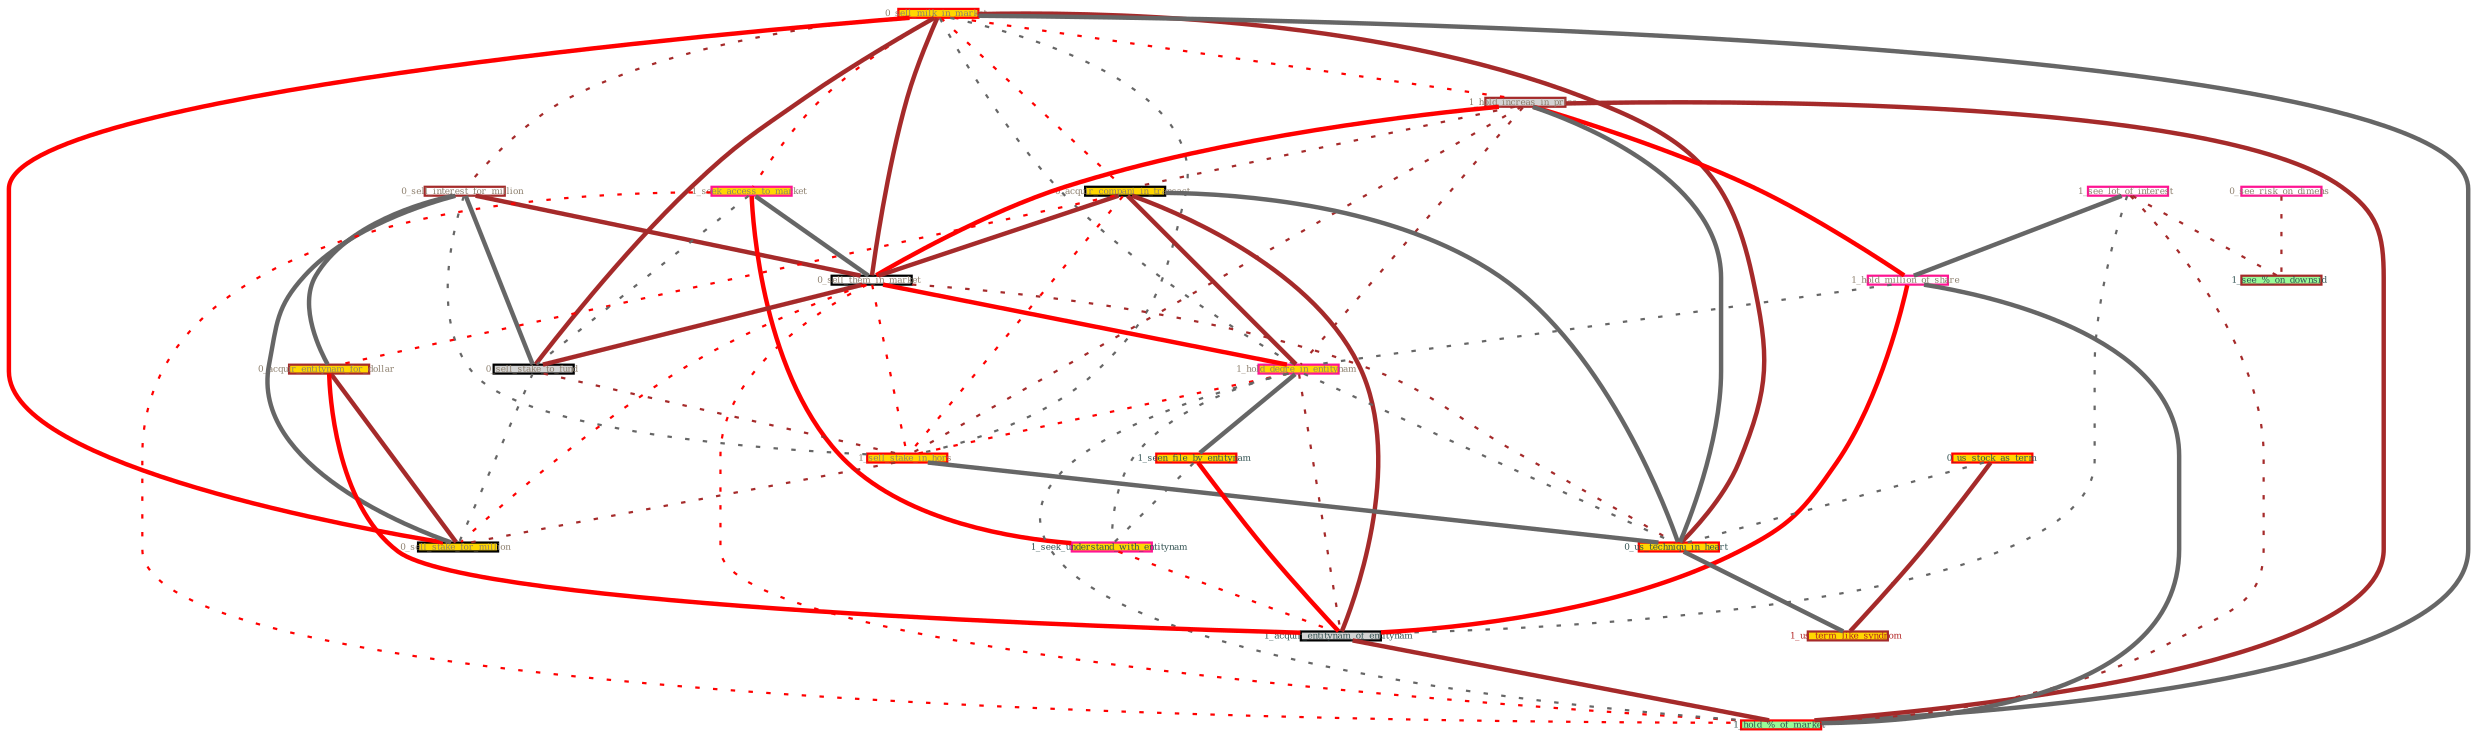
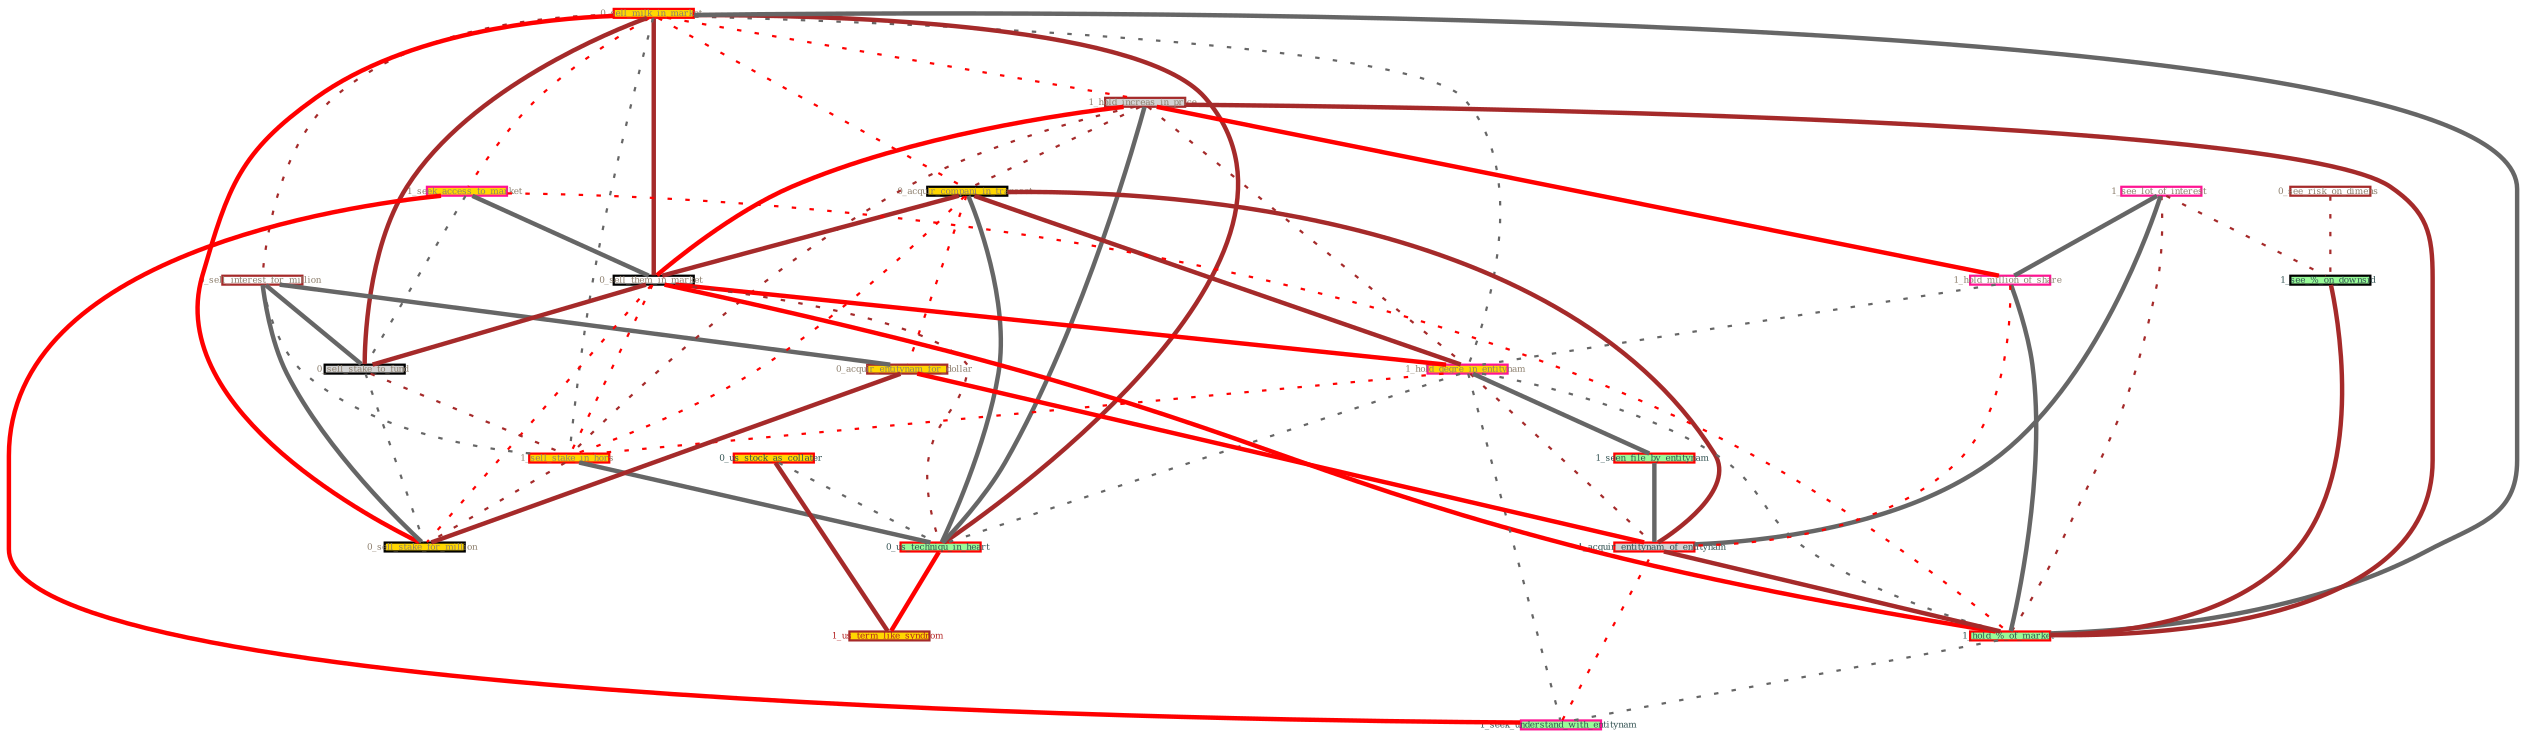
node "0_see_risk_on_dimens": color deeppink -> brown
edge "0_sell_interest_for_million" -- "0_sell_them_in_market": removed
node "1_see_%_on_downsid": color brown -> black
node "1_seen_file_by_entitynam": fillcolor gold -> palegreen
node "0_us_stock_as_term": label "0_us_stock_as_term" -> "0_us_stock_as_collater"
edge "1_seen_file_by_entitynam" -- "1_seek_understand_with_entitynam": now "1_hold_%_of_market" -- "1_seek_understand_with_entitynam"
edge "1_see_%_on_downsid" -- "1_hold_%_of_market": added
node "1_seek_understand_with_entitynam": fillcolor gold -> palegreen
node "0_us_techniqu_in_heart": fillcolor gold -> palegreen
edge "1_seen_file_by_entitynam" -- "1_acquir_entitynam_of_entitynam": color red -> gray40
edge "1_hold_million_of_share" -- "1_acquir_entitynam_of_entitynam": style bold -> dotted
edge "1_see_lot_of_interest" -- "1_acquir_entitynam_of_entitynam": style dotted -> bold
edge "0_us_techniqu_in_heart" -- "1_us_term_like_syndrom": color gray40 -> red
node "1_acquir_entitynam_of_entitynam": color black -> red
edge "0_sell_them_in_market" -- "1_hold_%_of_market": style dotted -> bold
